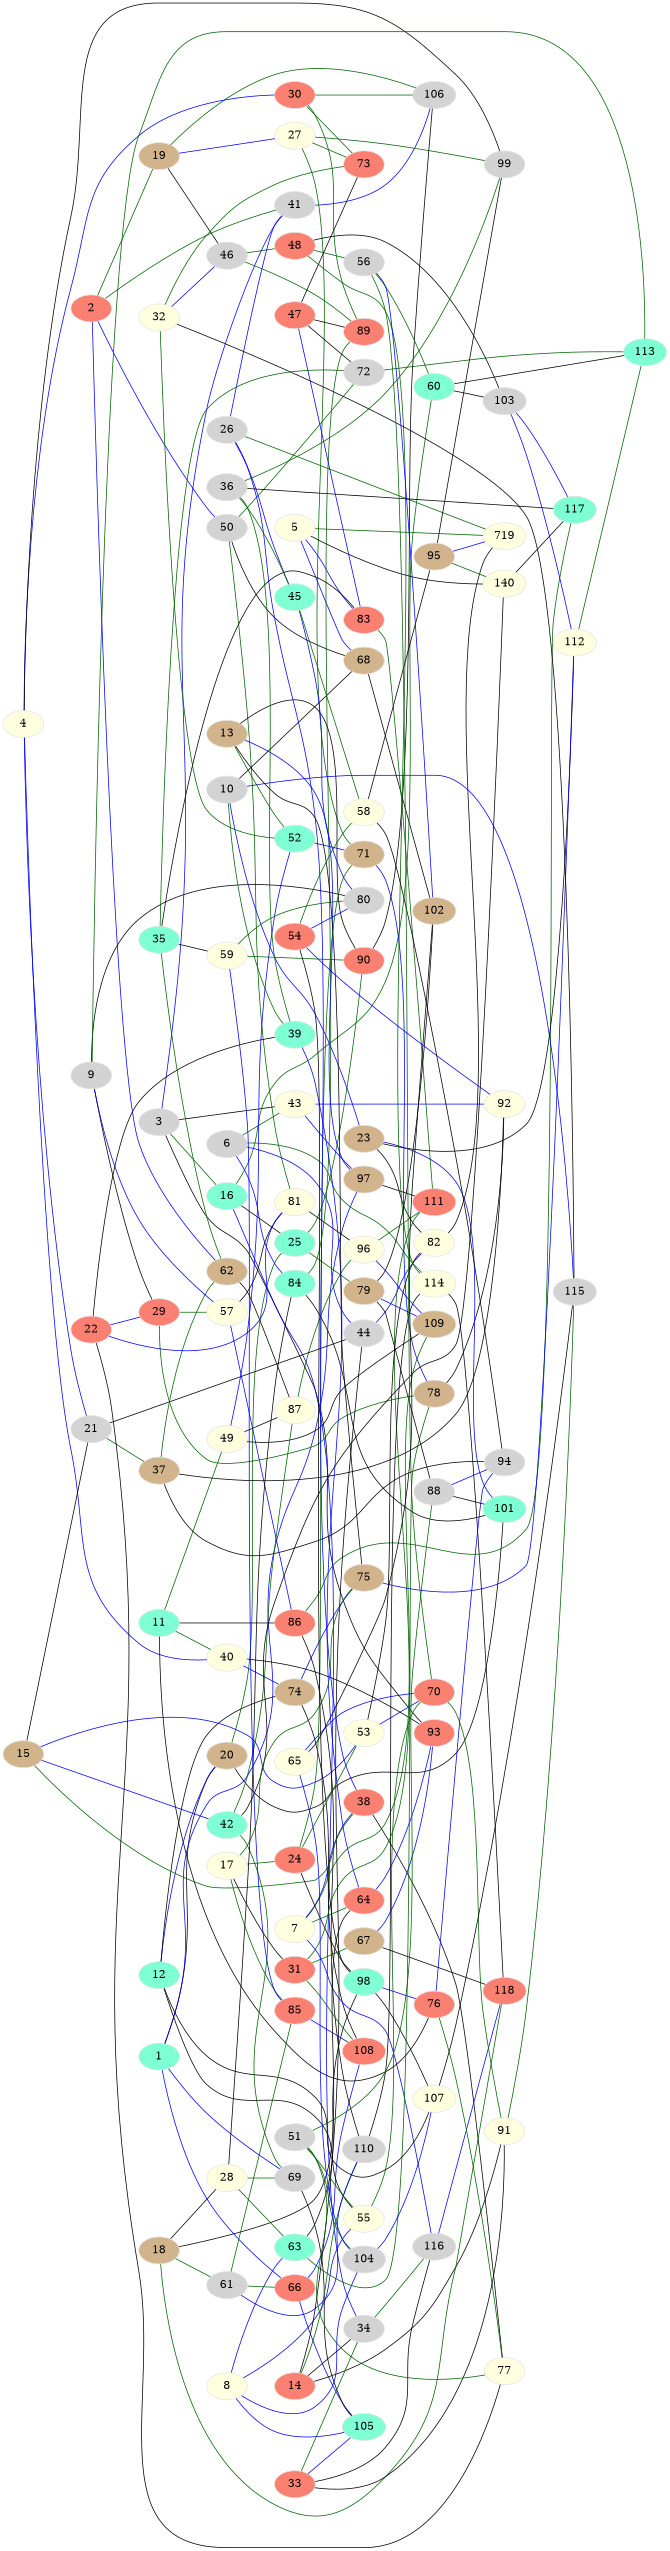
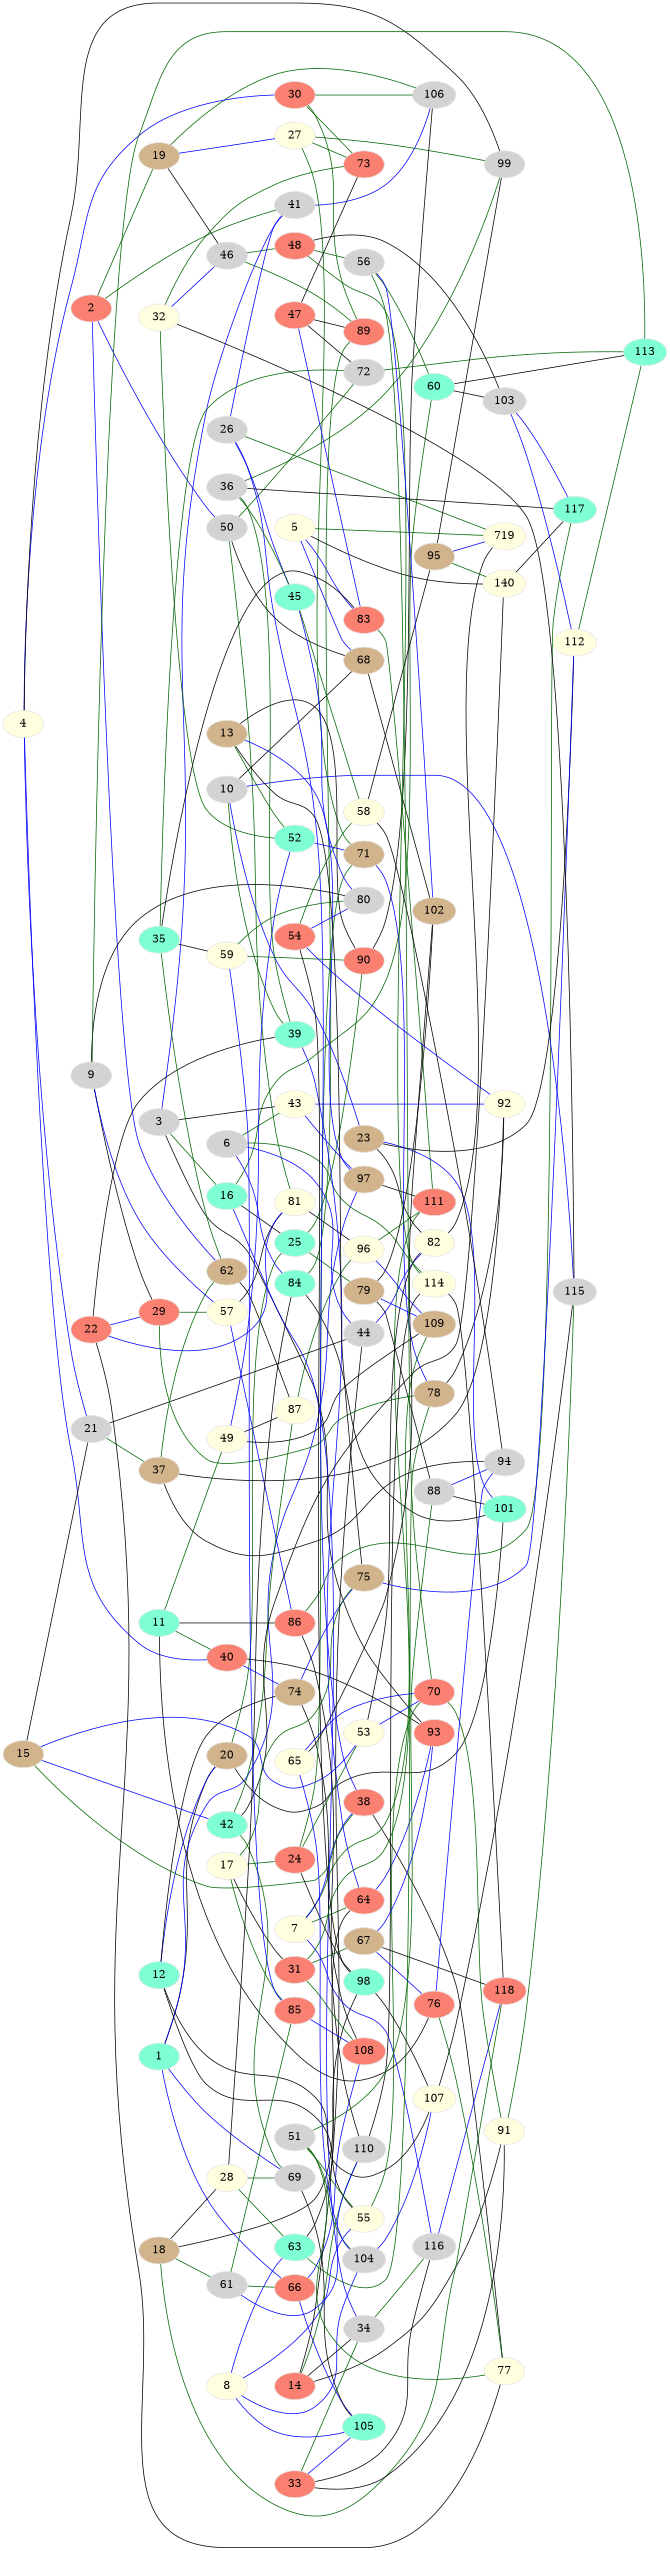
node "40": fillcolor lightyellow -> salmon
edge "98" -- "76": now "67" -- "76"
